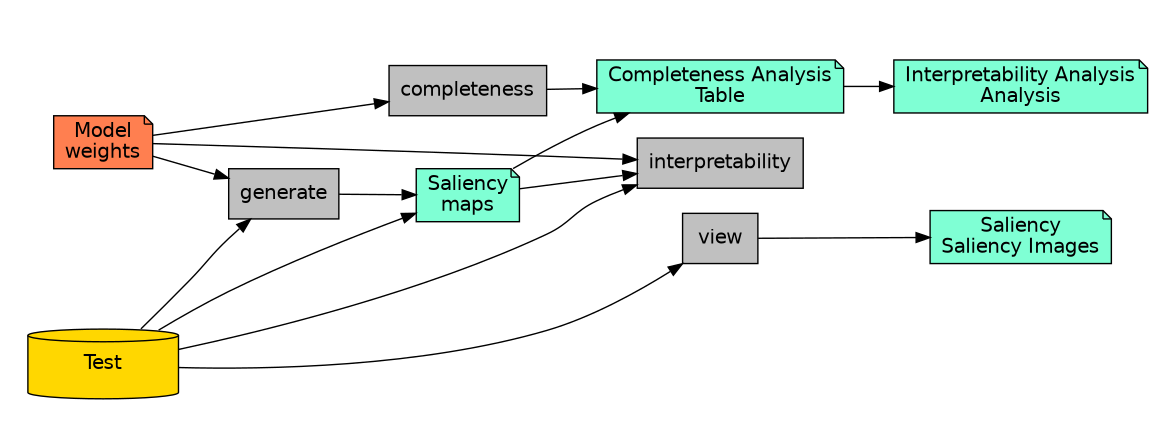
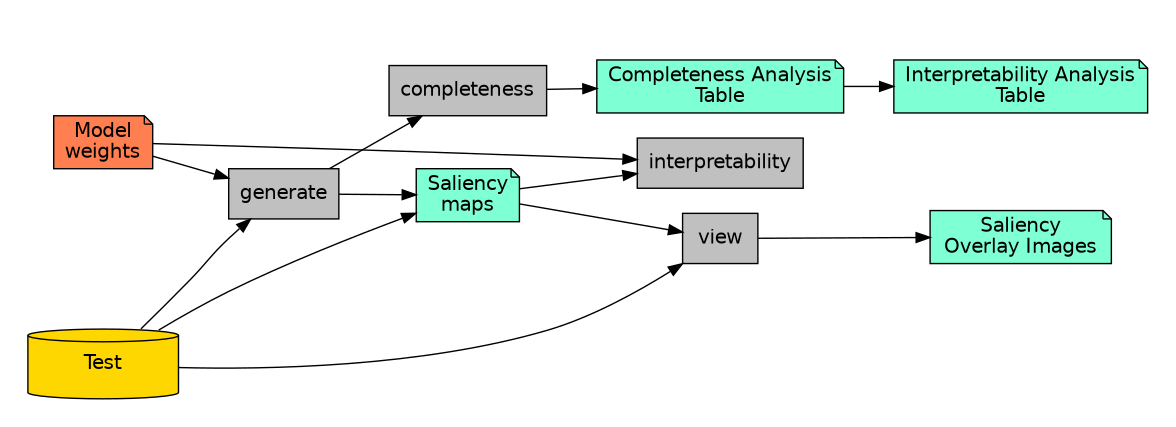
node "Interpretability Analysis Analysis": label "Interpretability Analysis Analysis" -> "Interpretability Analysis Table"
edge "Model weights" -> "completeness": now "generate" -> "completeness"
edge "Saliency maps" -> "Completeness Analysis Table": now "Saliency maps" -> "view"
node "Saliency Saliency Images": label "Saliency Saliency Images" -> "Saliency Overlay Images"
edge "Test" -> "interpretability": removed
